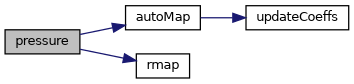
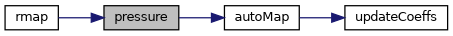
edge "pressure" -> "rmap": reversed
